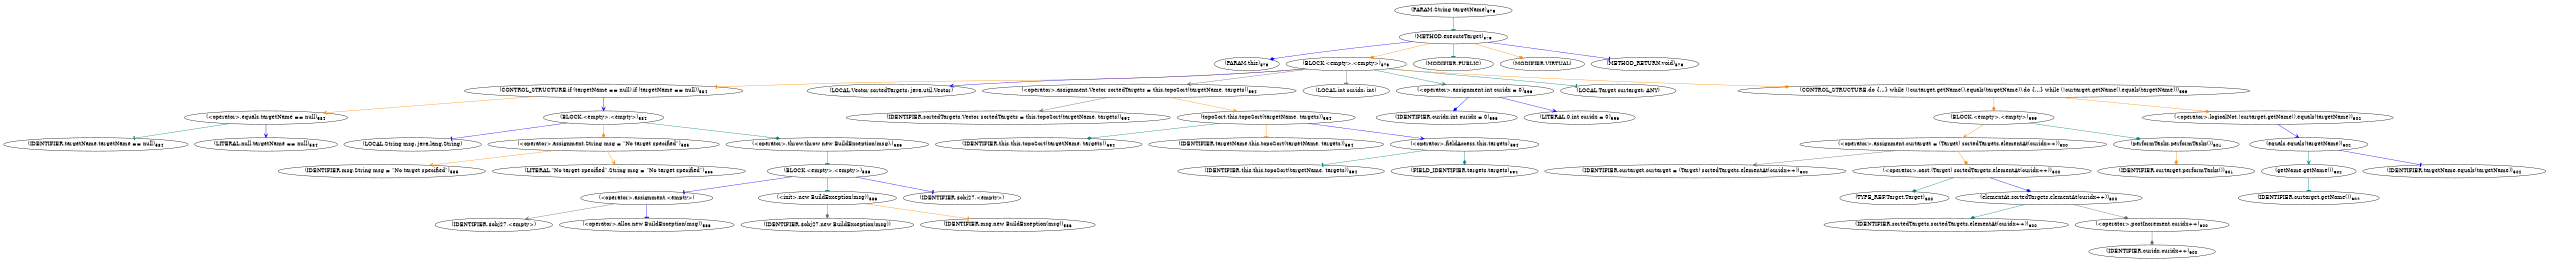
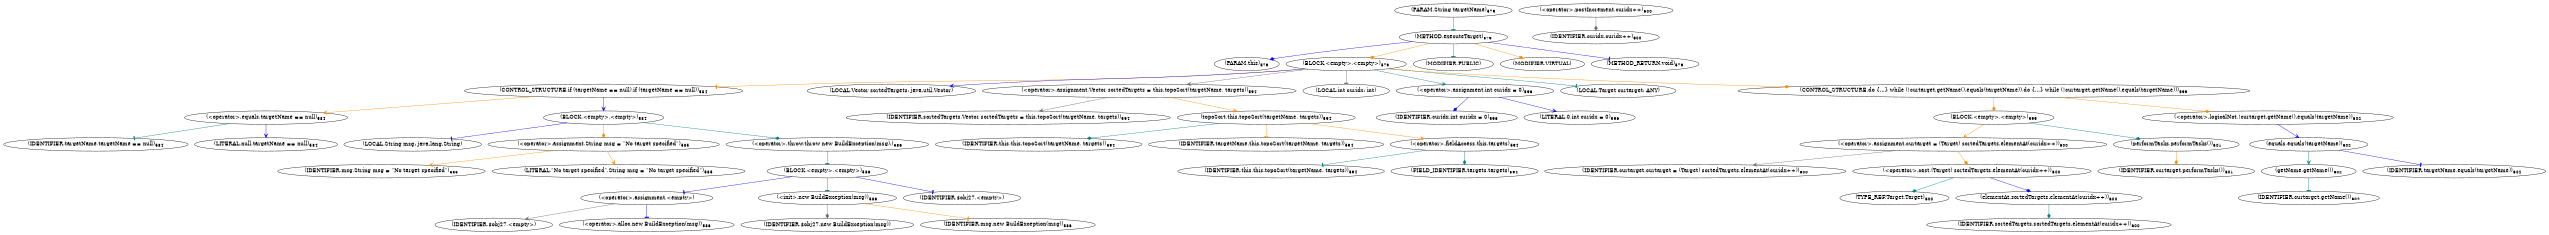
edge "(topoSort,this.topoSort(targetName, targets))" -> "(<operator>.fieldAccess,this.targets)": color blue -> darkorange
edge "(elementAt,sortedTargets.elementAt(curidx++))" -> "(<operator>.postIncrement,curidx++)": removed
